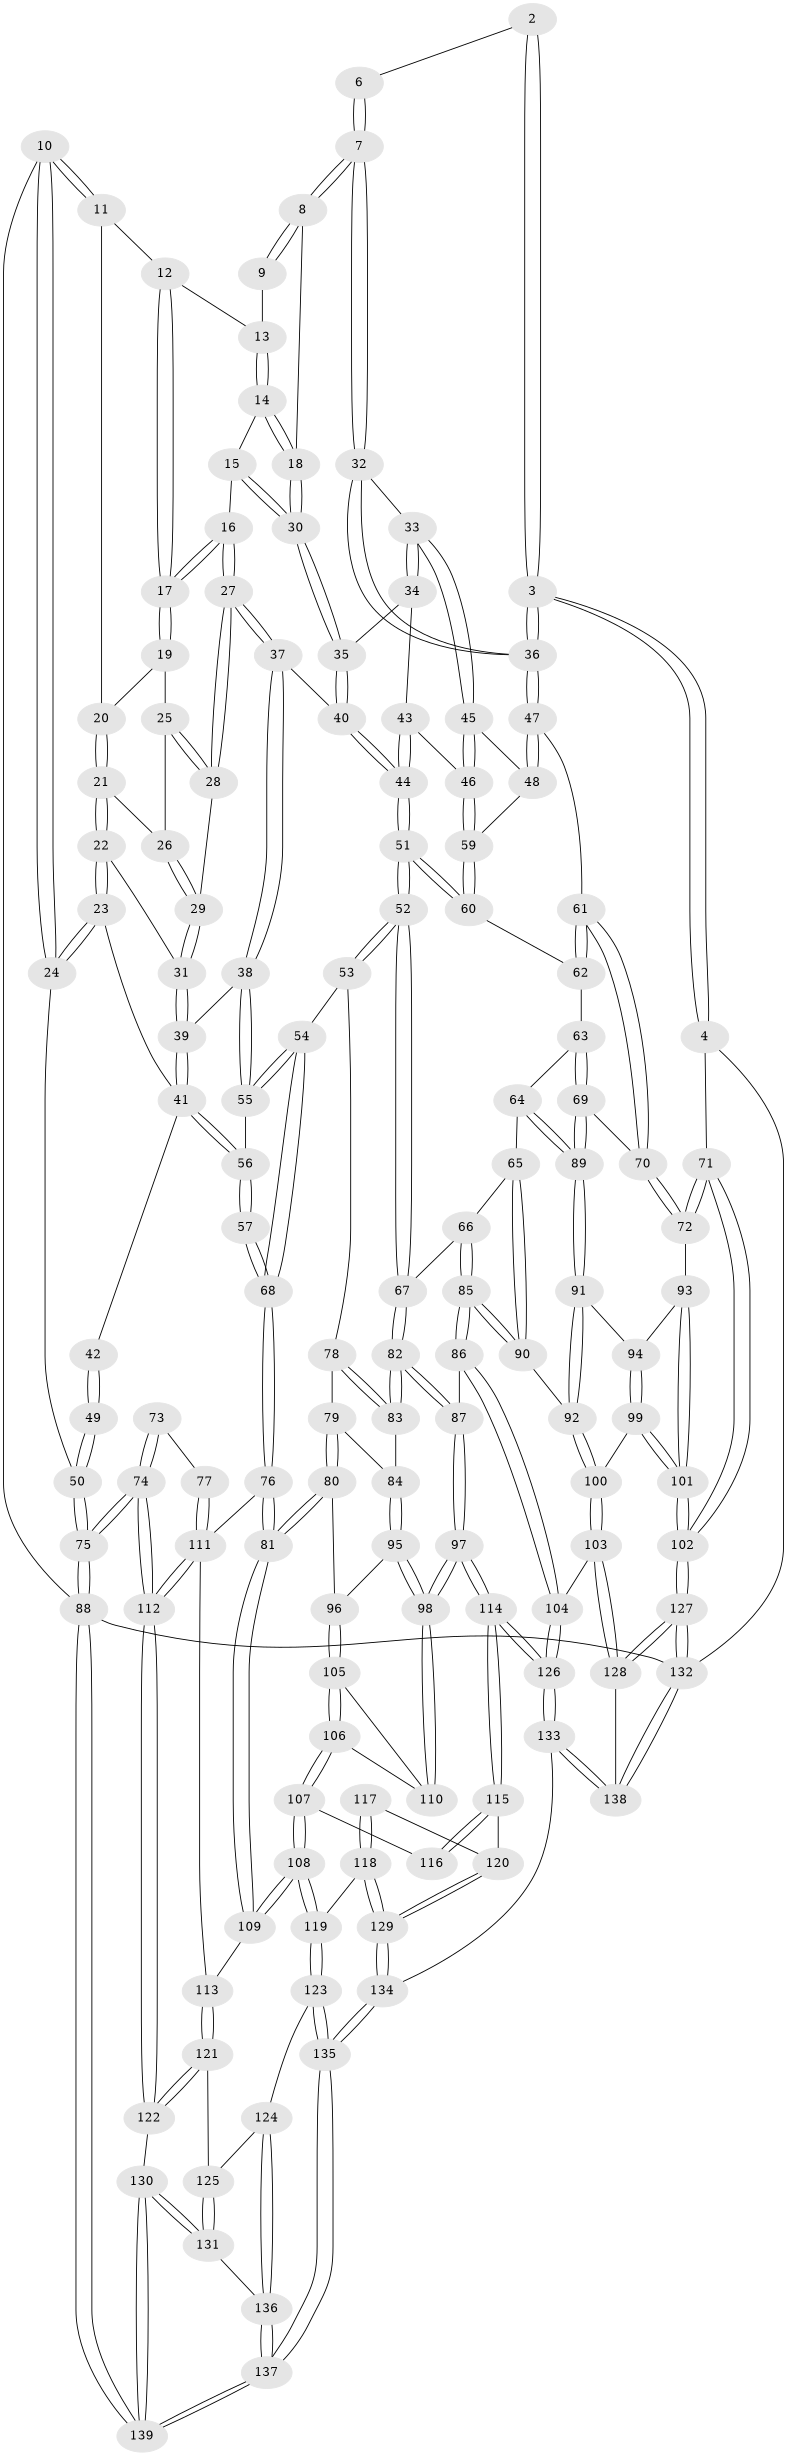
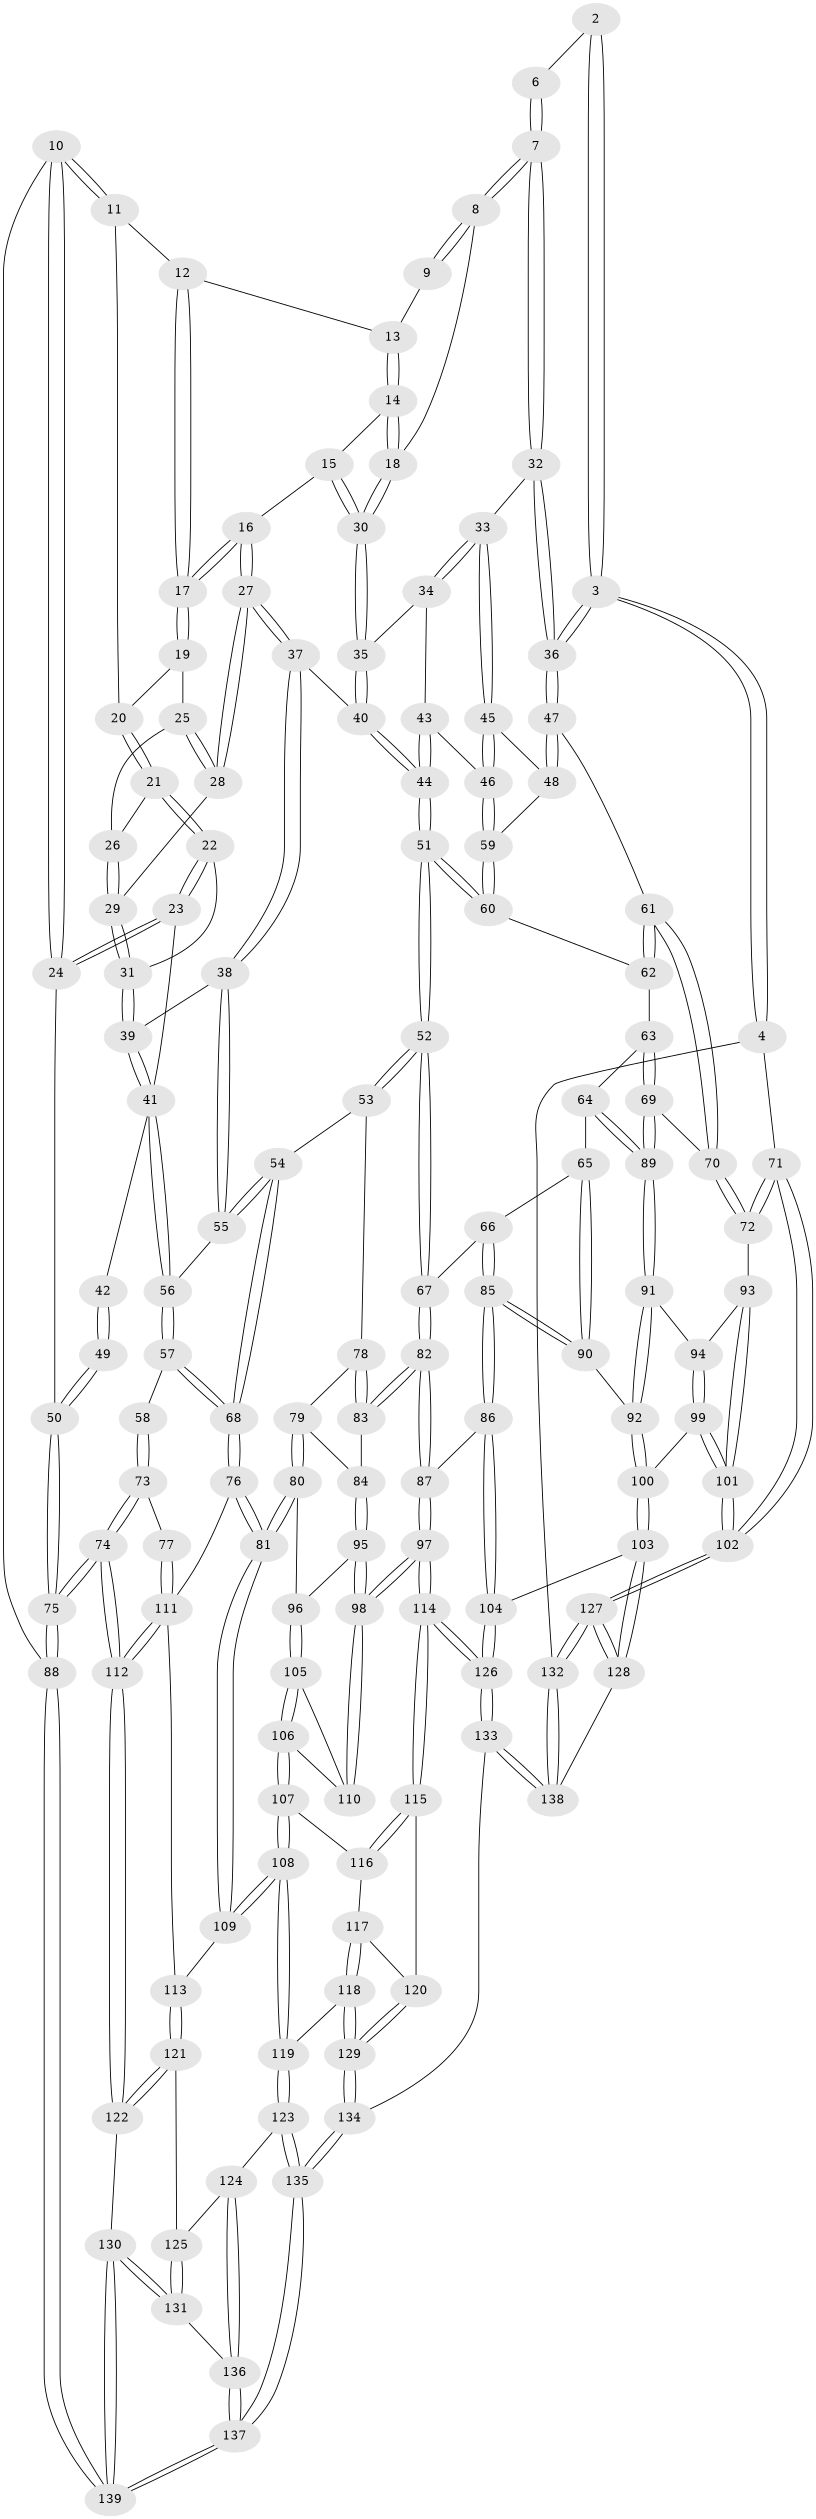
node "58": added
edge "88" -- "132": removed
edge "116" -- "117": added
